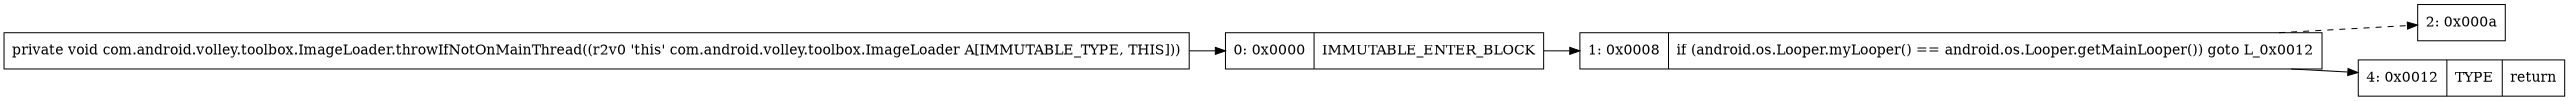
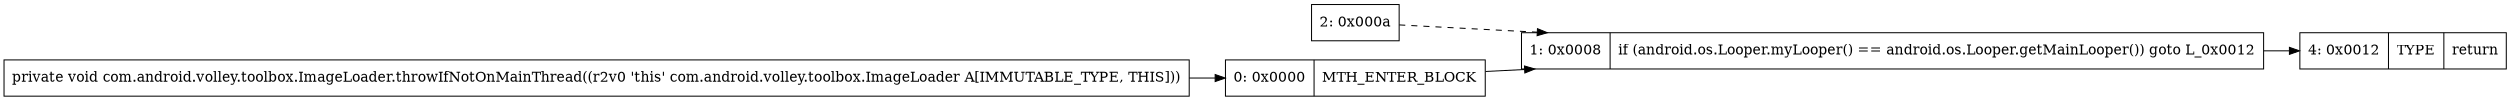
edge "1: 0x0008" -> "2: 0x000a": reversed
node "0: 0x0000": text "IMMUTABLE_ENTER_BLOCK" -> "MTH_ENTER_BLOCK"
